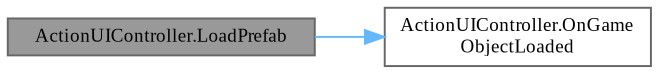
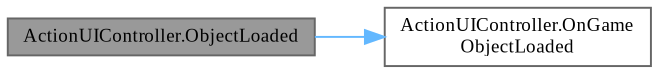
node "ActionUIController.LoadPrefab": label "ActionUIController.LoadPrefab" -> "ActionUIController.ObjectLoaded"
